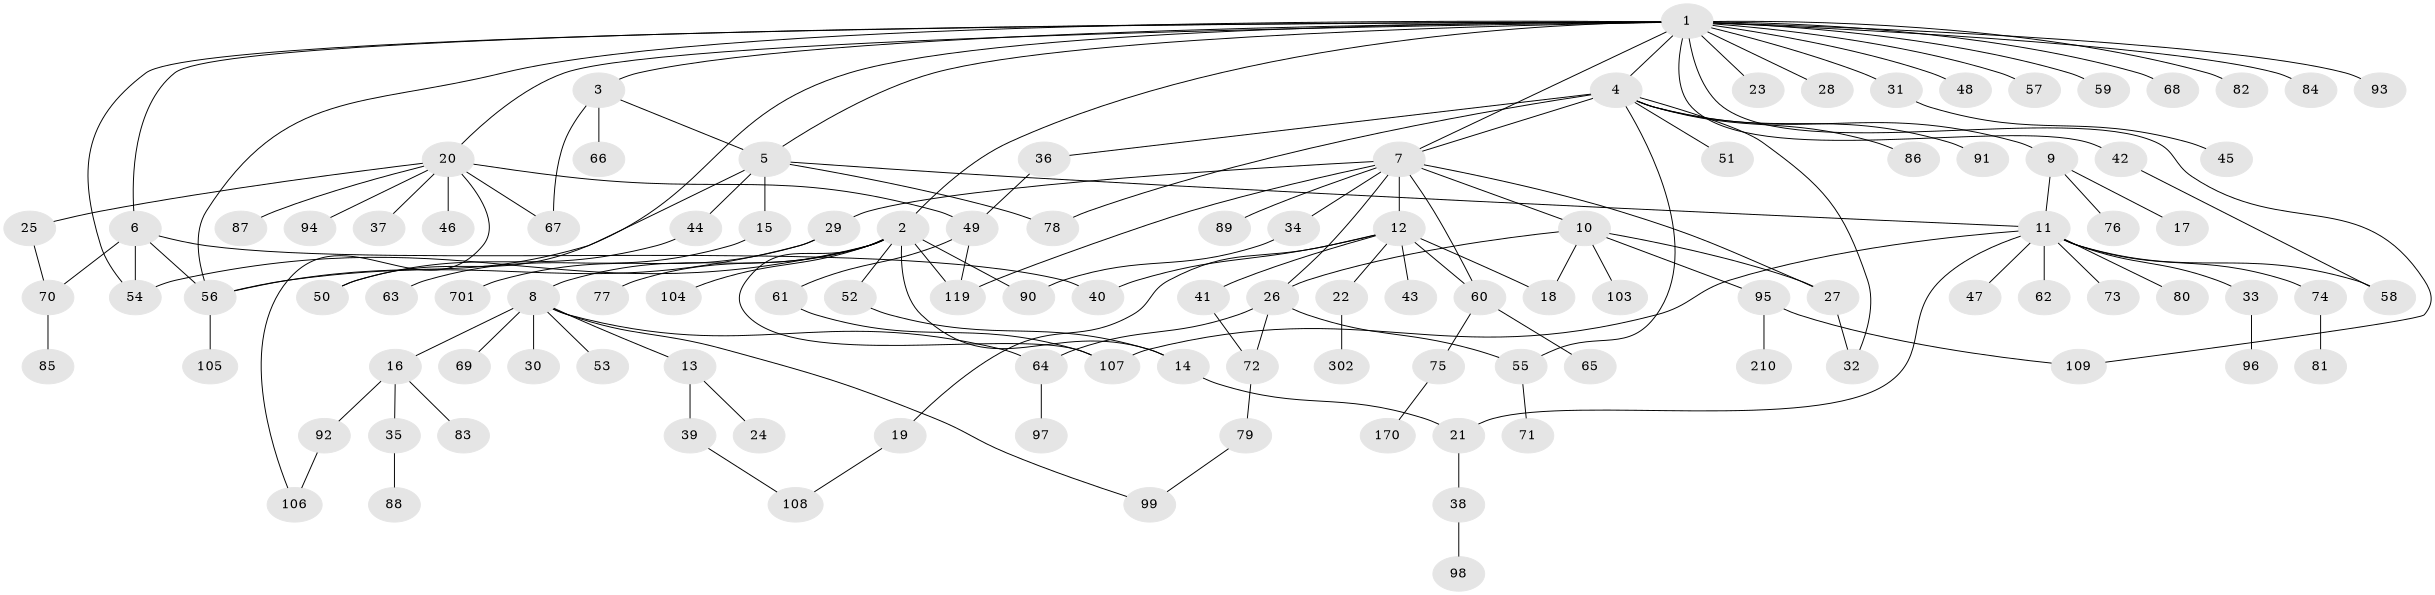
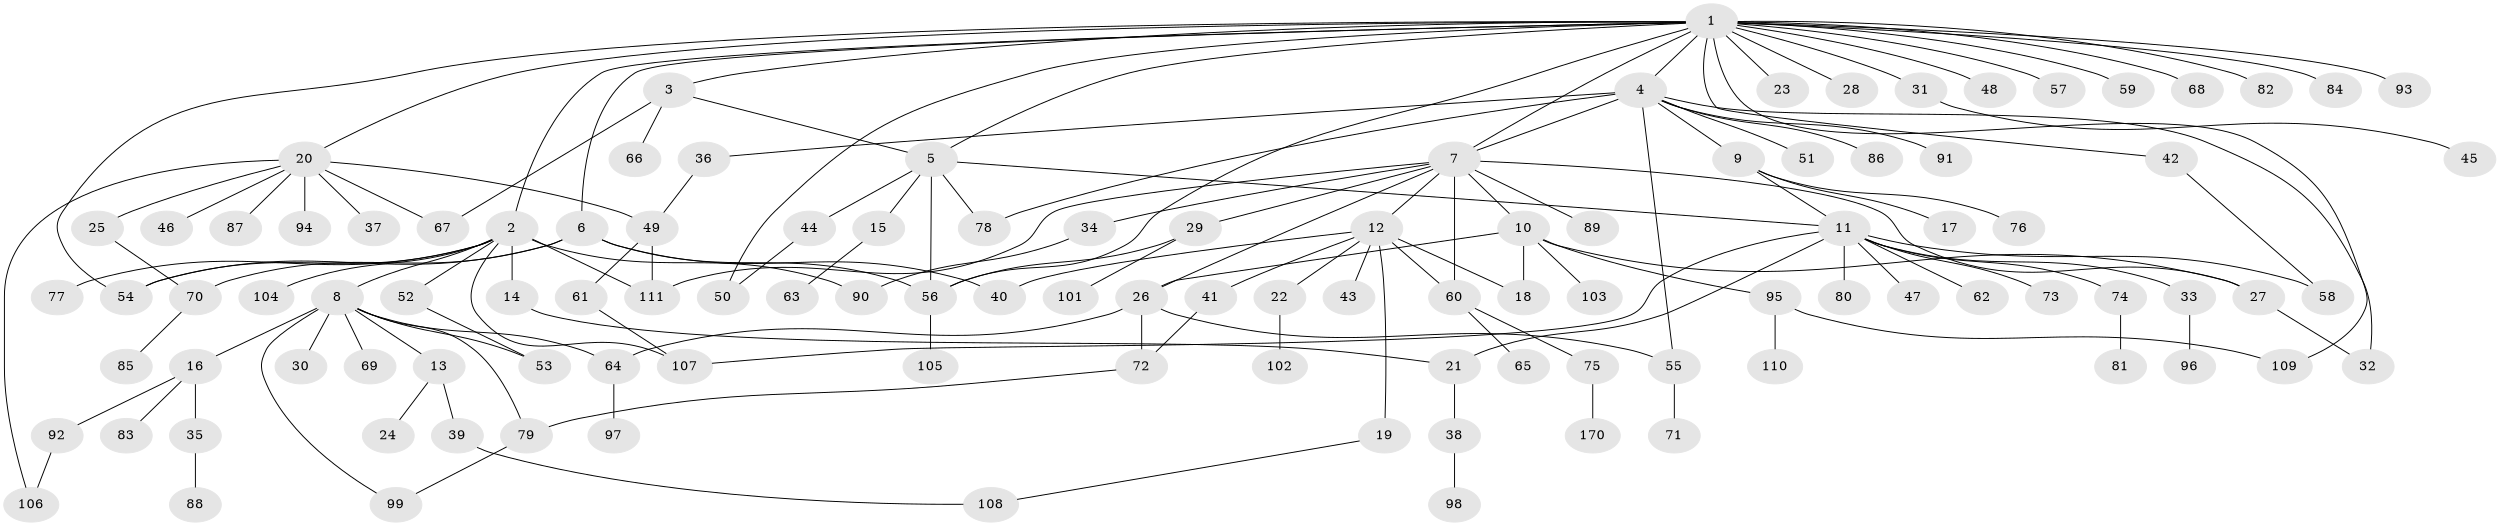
node "701": label "701" -> "101"
node "119": label "119" -> "111"
edge "52" -- "14": now "52" -- "53"
edge "8" -- "79": added
node "302": label "302" -> "102"
node "210": label "210" -> "110"
